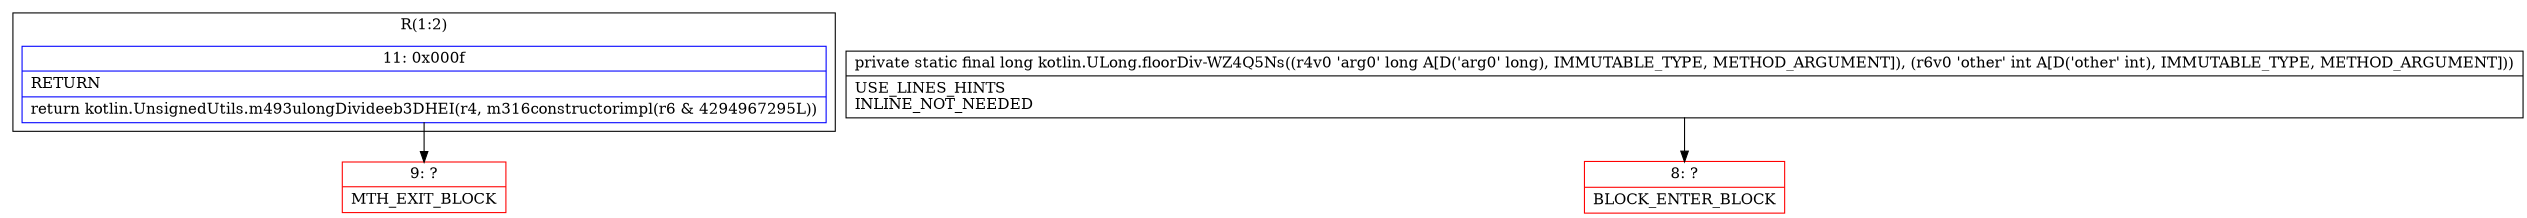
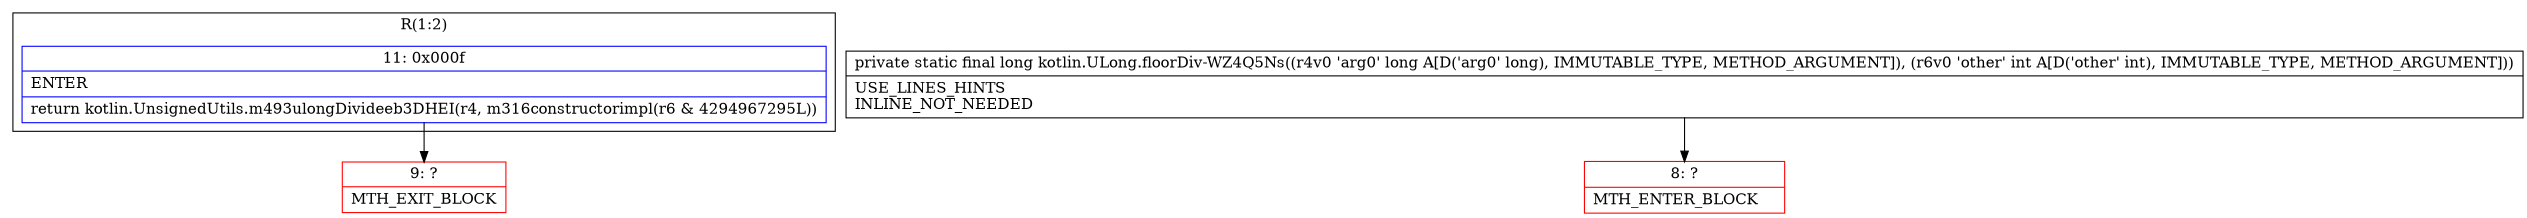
node "11: 0x000f": text "RETURN" -> "ENTER"
node "8: ?": text "BLOCK_ENTER_BLOCK" -> "MTH_ENTER_BLOCK"
